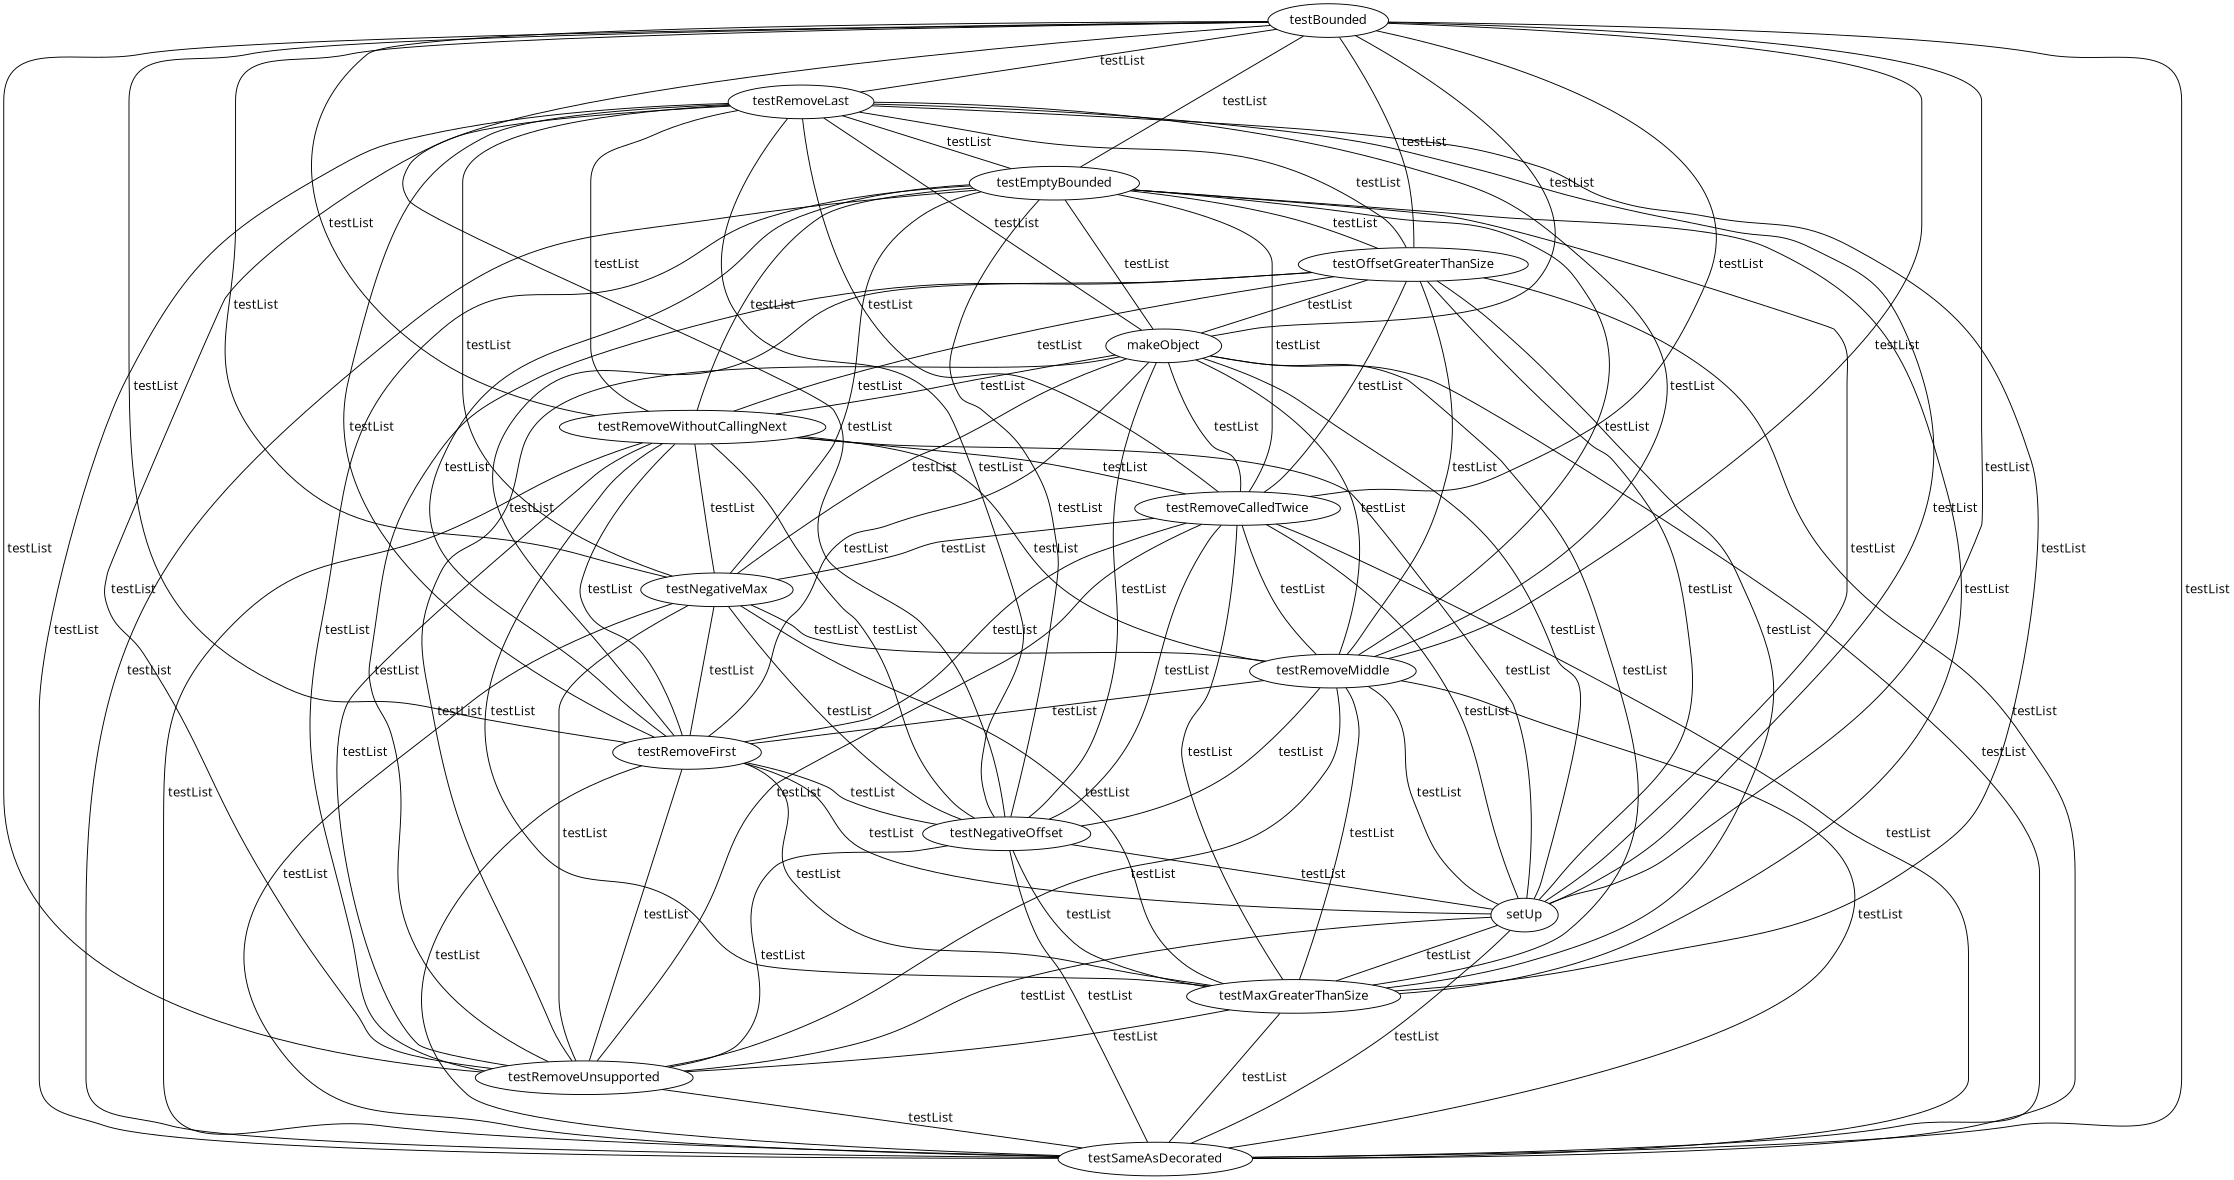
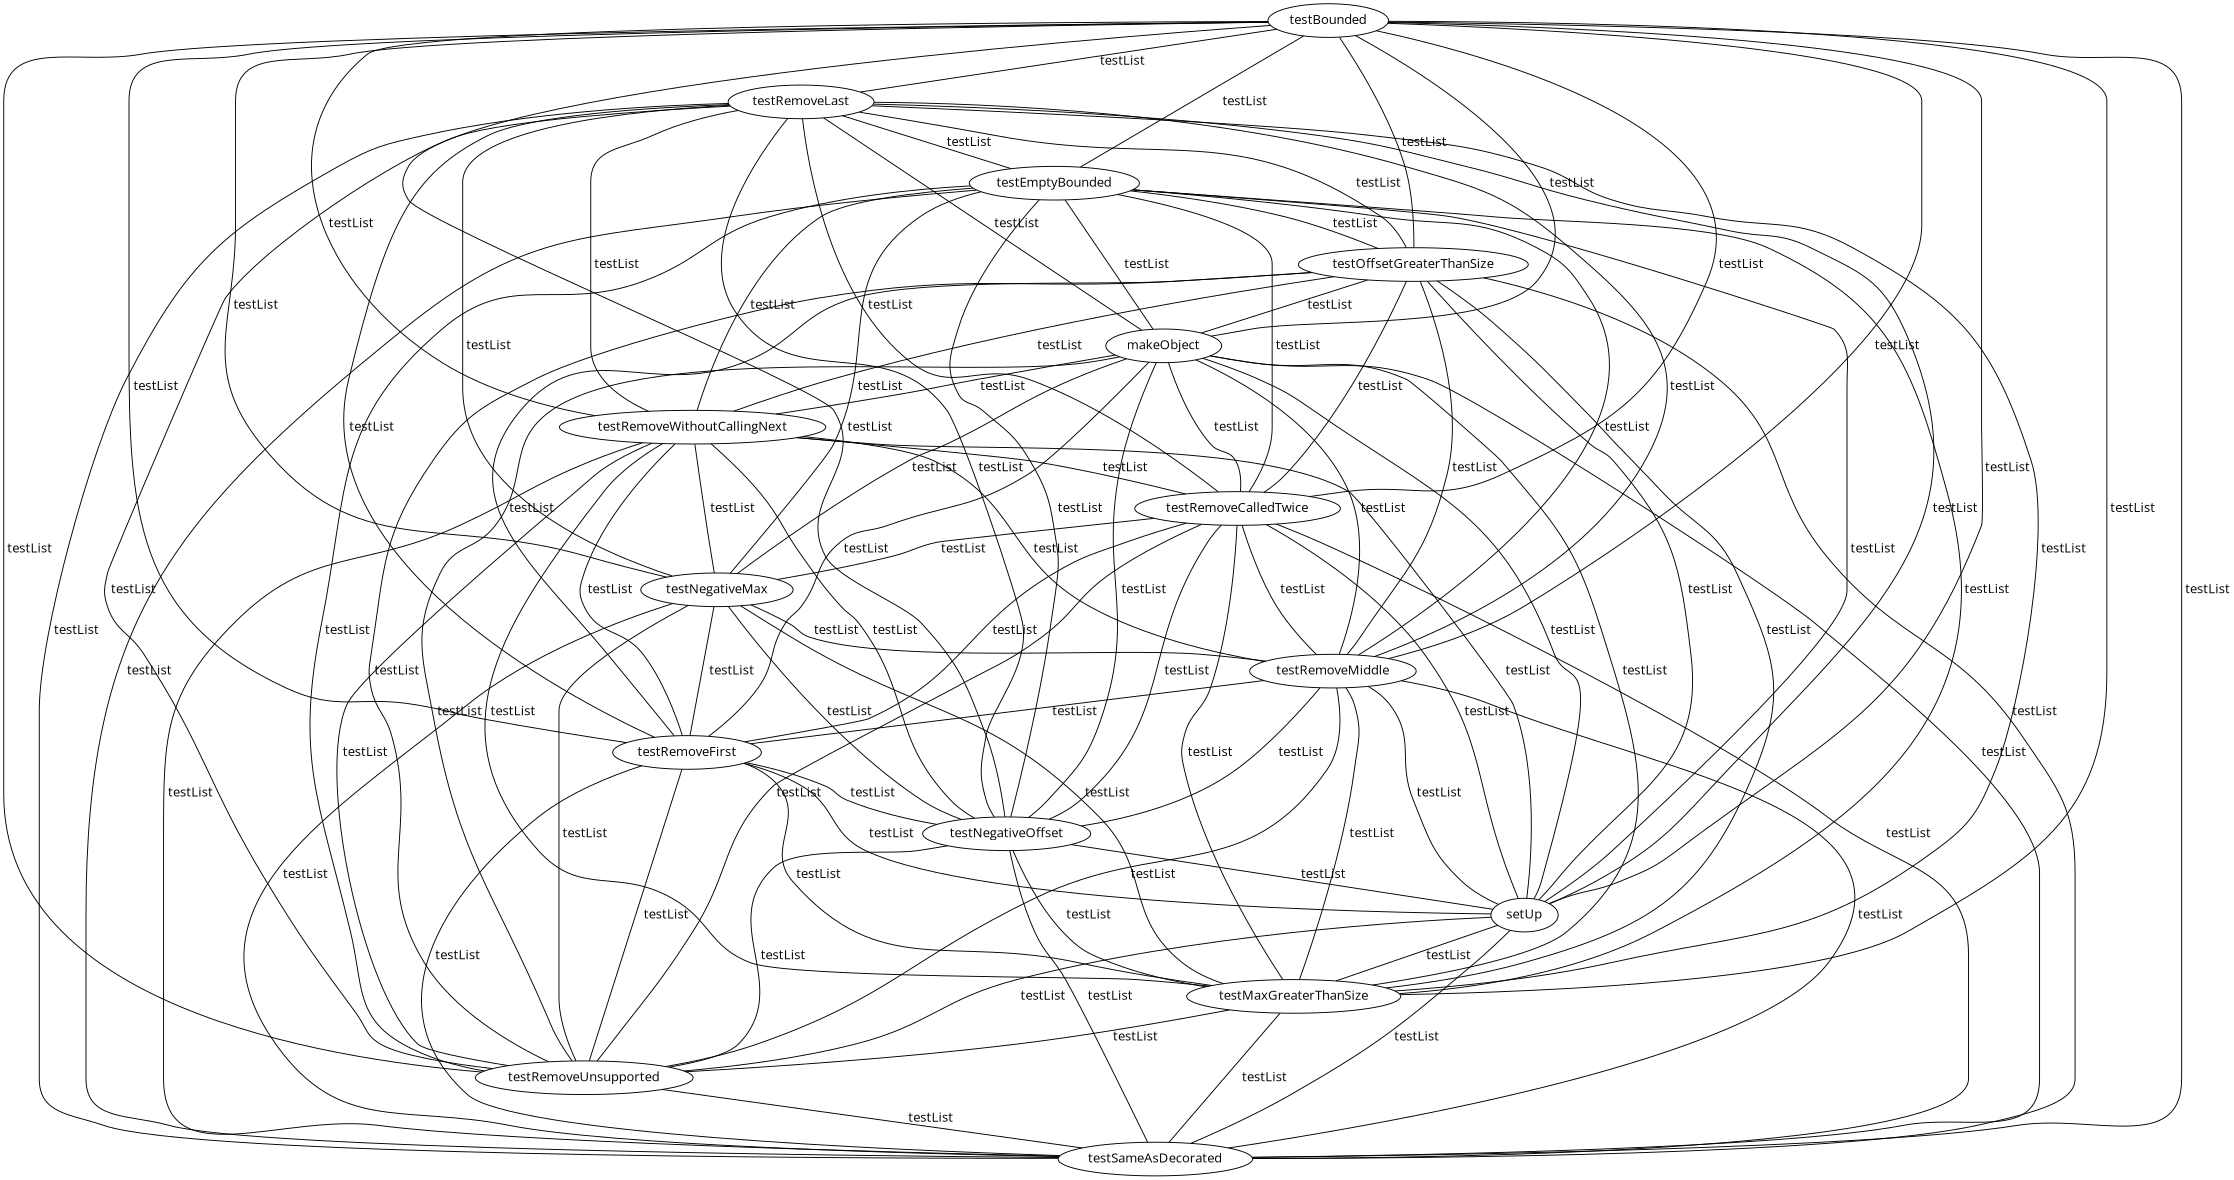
edge "testEmptyBounded" -- "testRemoveFirst": removed, label "testList"
edge "testBounded" -- "testMaxGreaterThanSize": added, label "testList"
